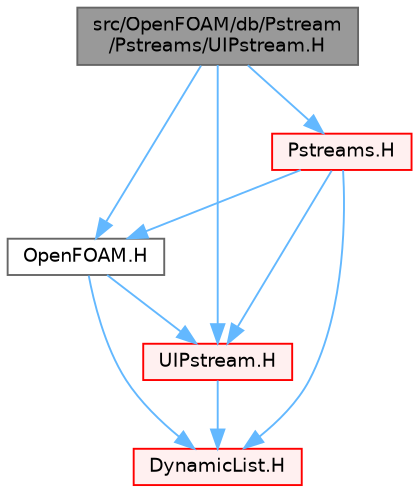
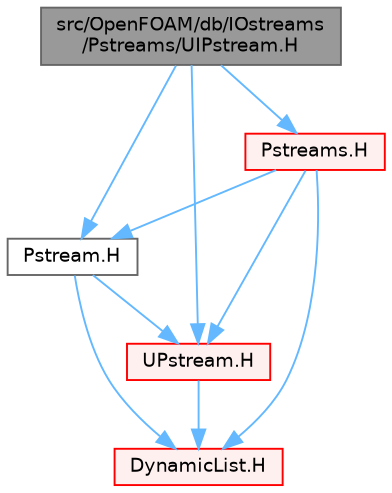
node "src/OpenFOAM/db/Pstream /Pstreams/UIPstream.H": label "src/OpenFOAM/db/Pstream /Pstreams/UIPstream.H" -> "src/OpenFOAM/db/IOstreams /Pstreams/UIPstream.H"
node "OpenFOAM.H": label "OpenFOAM.H" -> "Pstream.H"
node "UIPstream.H": label "UIPstream.H" -> "UPstream.H"
